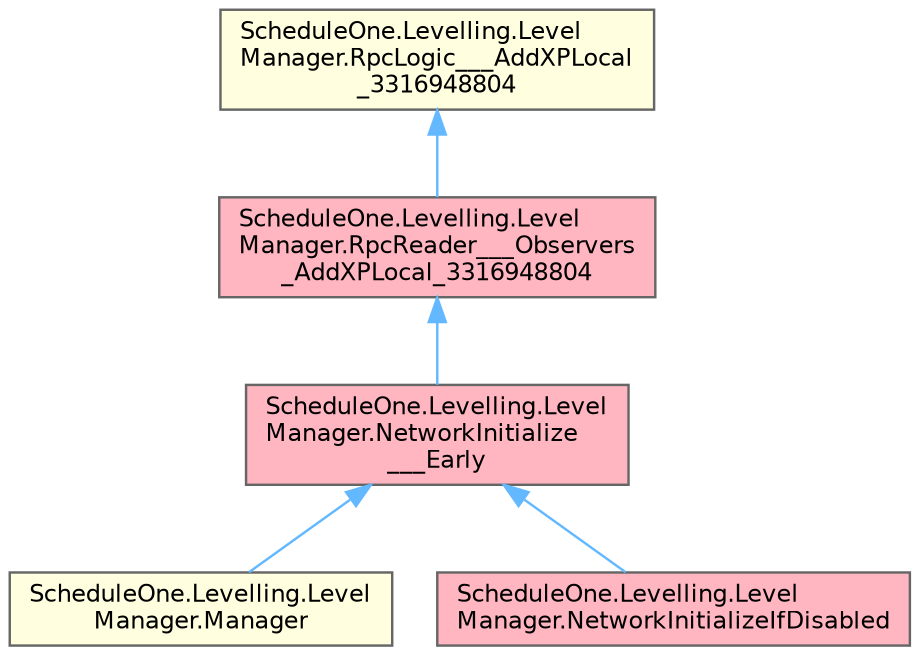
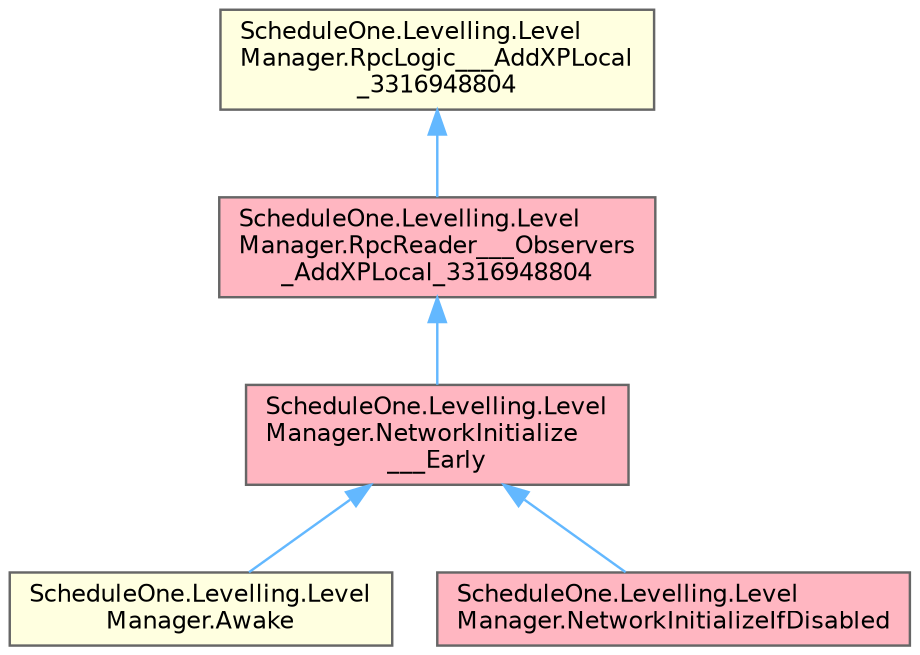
node "ScheduleOne.Levelling.Level Manager.Manager": label "ScheduleOne.Levelling.Level Manager.Manager" -> "ScheduleOne.Levelling.Level Manager.Awake"
